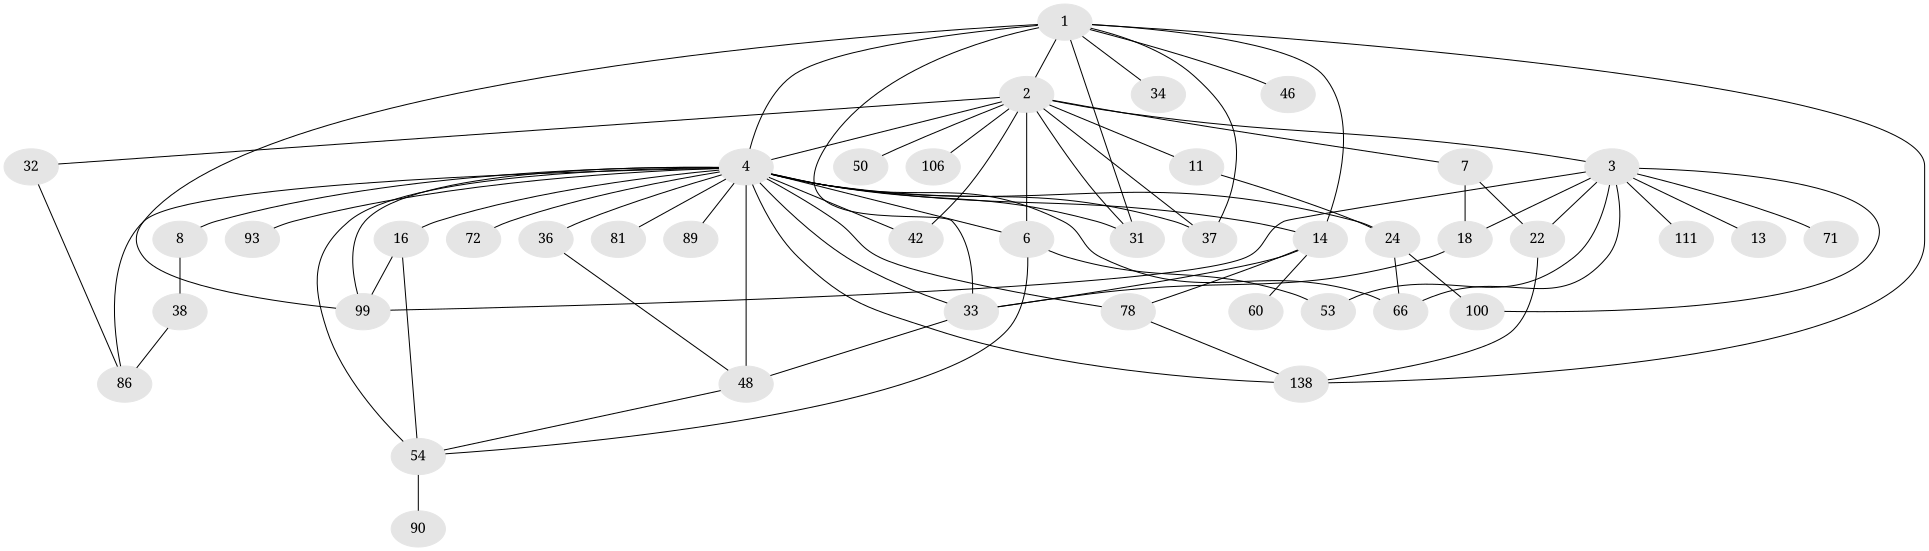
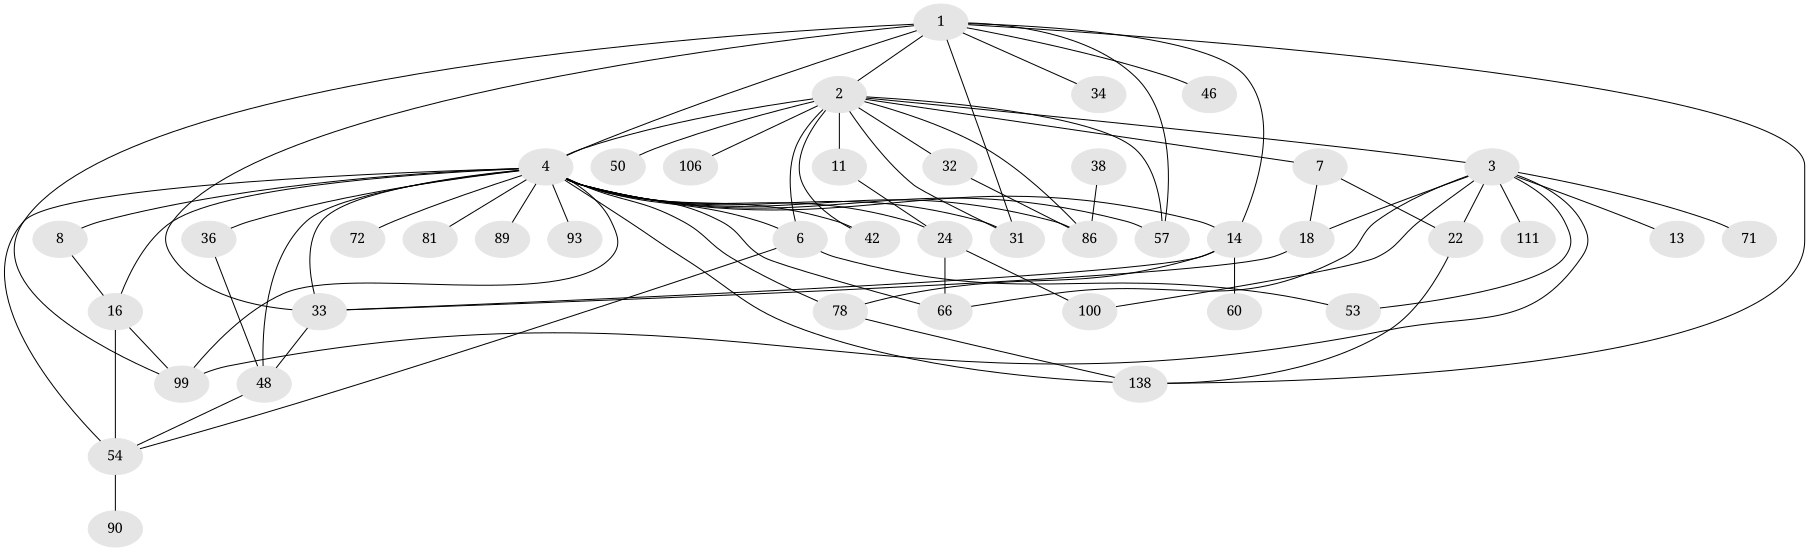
edge "2" -- "86": added
node "37": label "37" -> "57"
edge "8" -- "38": now "8" -- "16"
